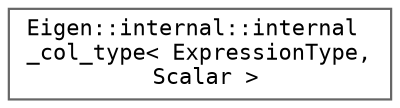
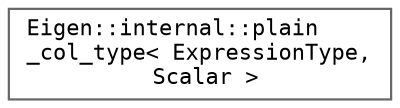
node "Eigen::internal::internal _col_type< ExpressionType, Scalar >": label "Eigen::internal::internal _col_type< ExpressionType, Scalar >" -> "Eigen::internal::plain _col_type< ExpressionType, Scalar >"
